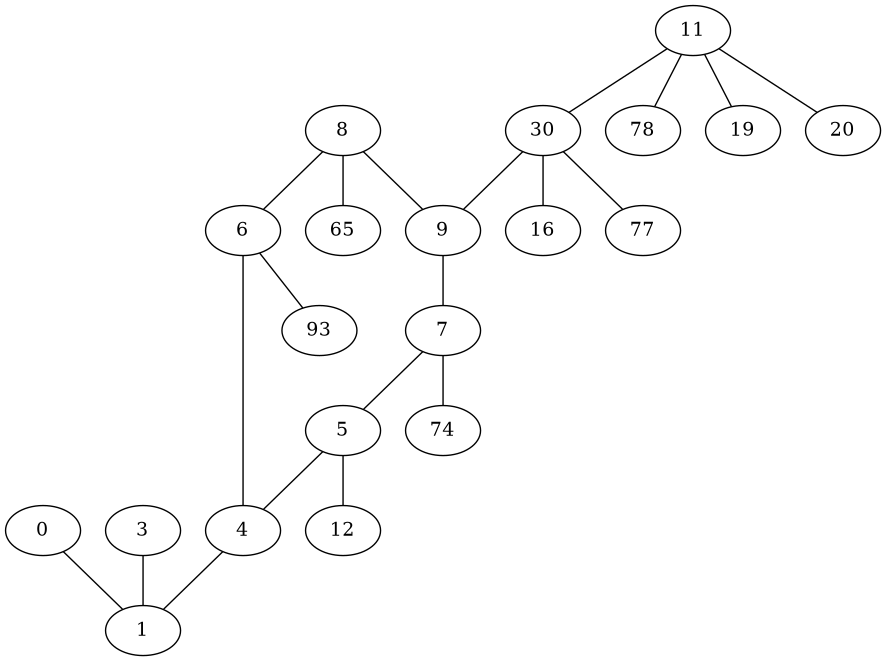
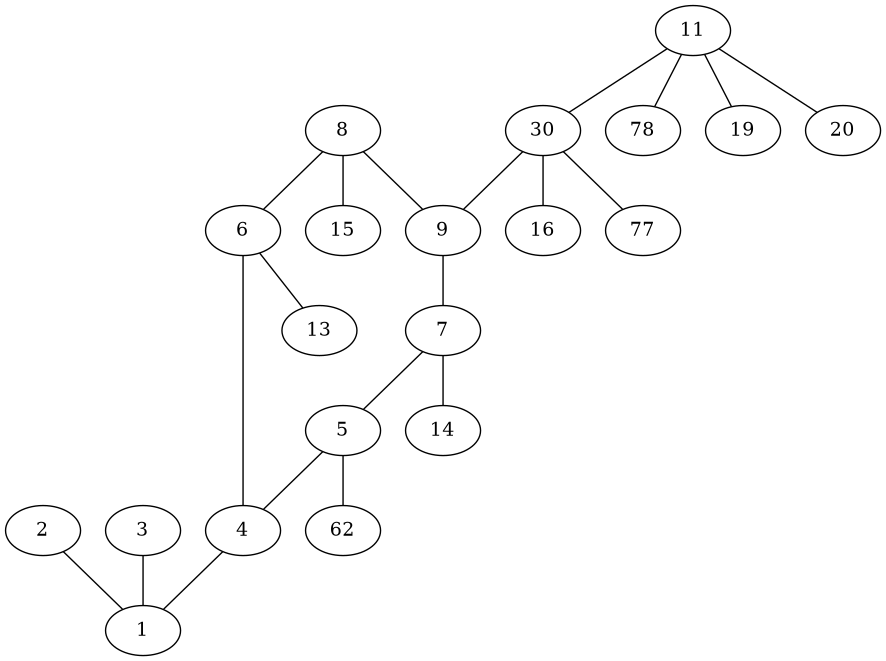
node "65": label "65" -> "15"
node "93": label "93" -> "13"
node "74": label "74" -> "14"
node "0": label "0" -> "2"
node "12": label "12" -> "62"
